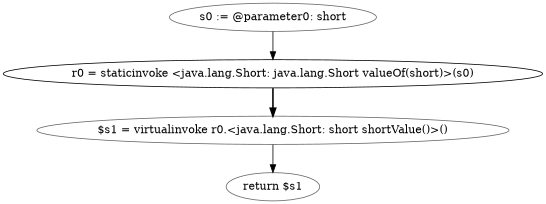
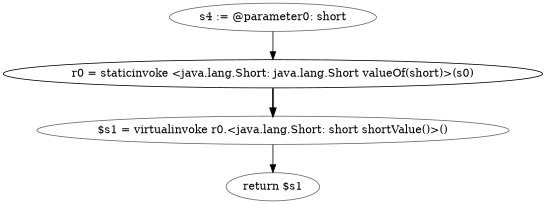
node "s0 := @parameter0: short": label "s0 := @parameter0: short" -> "s4 := @parameter0: short"
